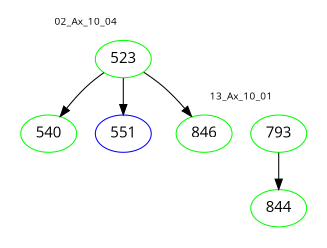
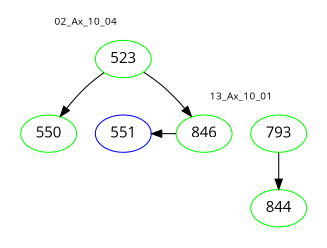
edge "523" -> "551": now "846" -> "551"
node "540": label "540" -> "550"
